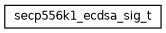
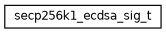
node "secp556k1_ecdsa_sig_t": label "secp556k1_ecdsa_sig_t" -> "secp256k1_ecdsa_sig_t"
